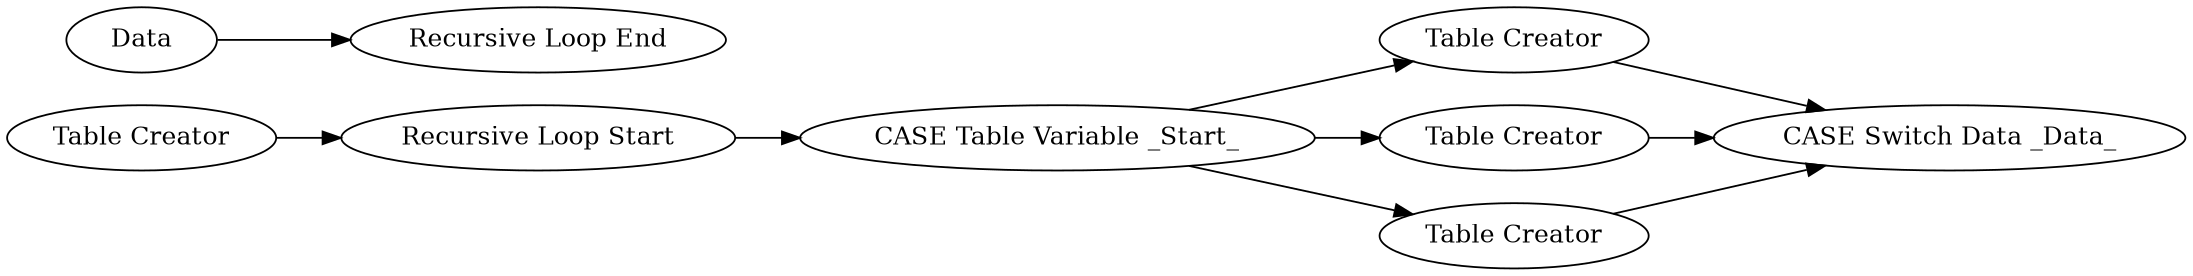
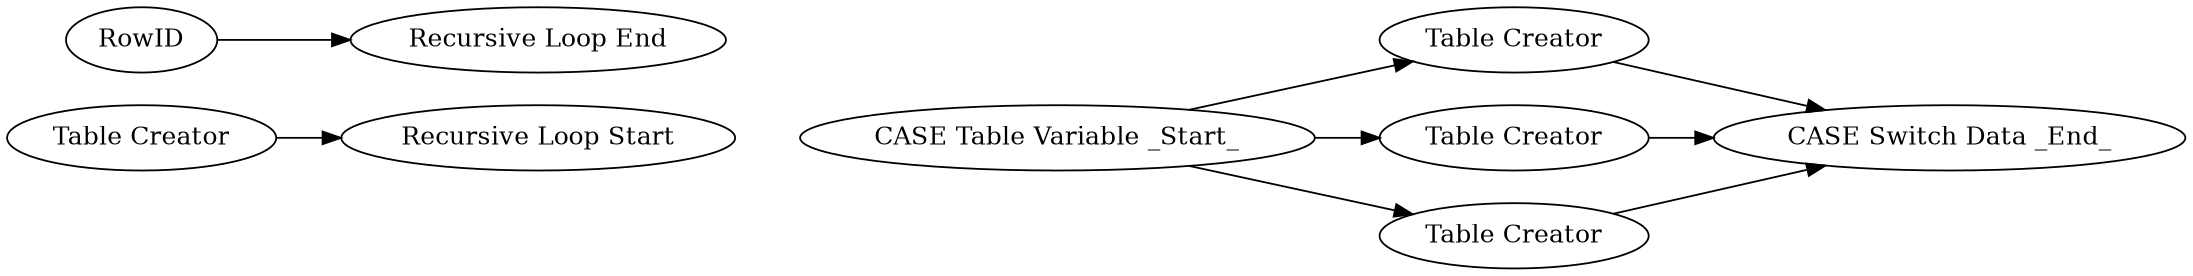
node "Data": label "Data" -> "RowID"
edge "Recursive Loop Start" -> "CASE Table Variable _Start_": removed
node "CASE Switch Data _Data_": label "CASE Switch Data _Data_" -> "CASE Switch Data _End_"
